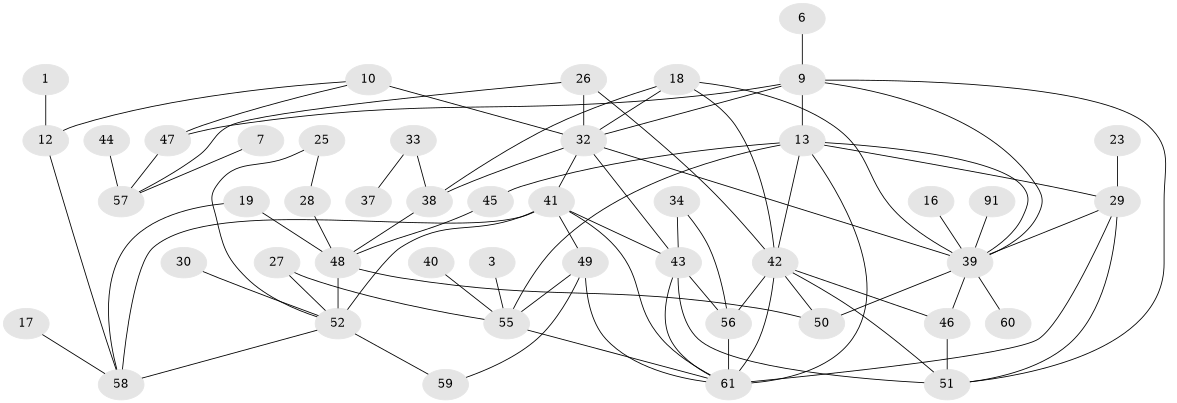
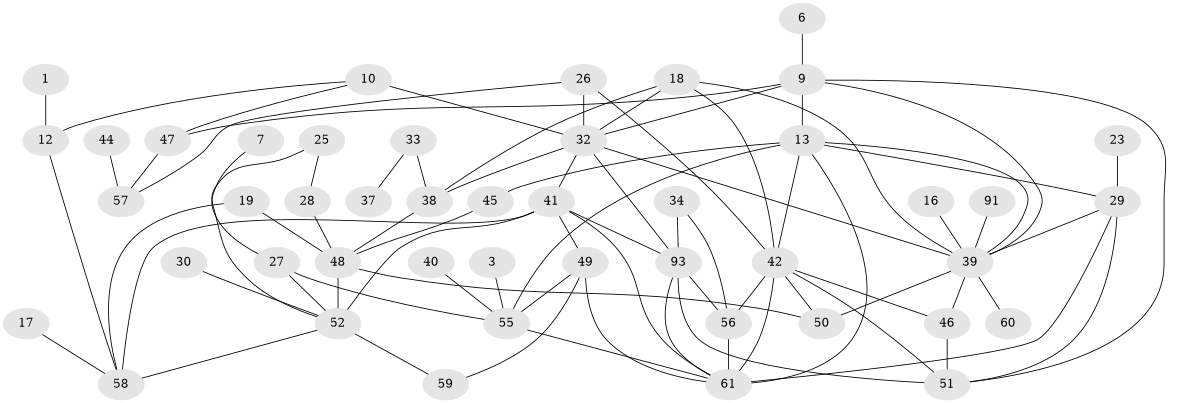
edge "7" -- "57": now "7" -- "27"
node "43": label "43" -> "93"
